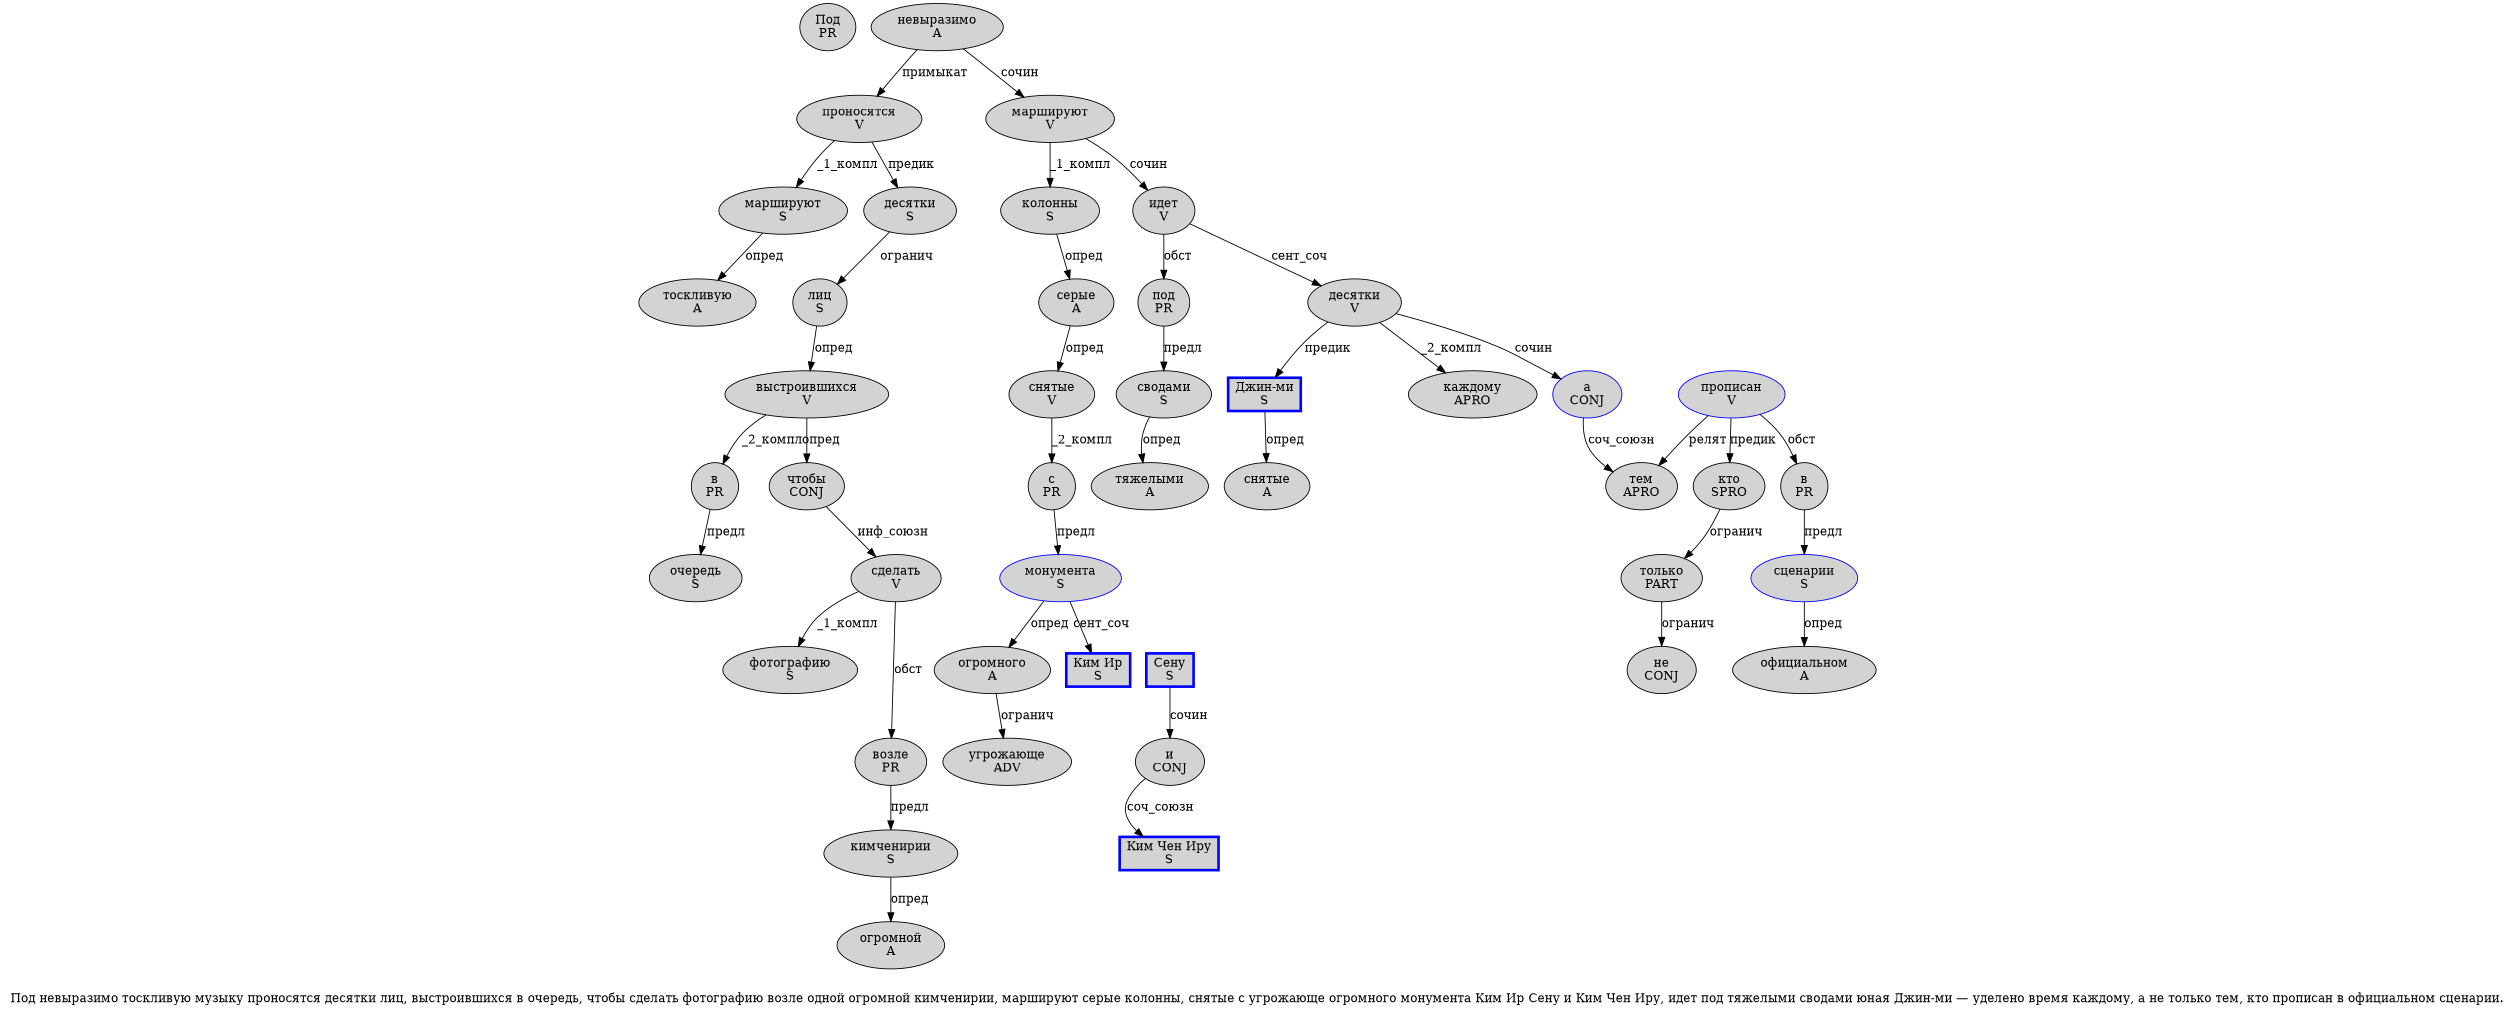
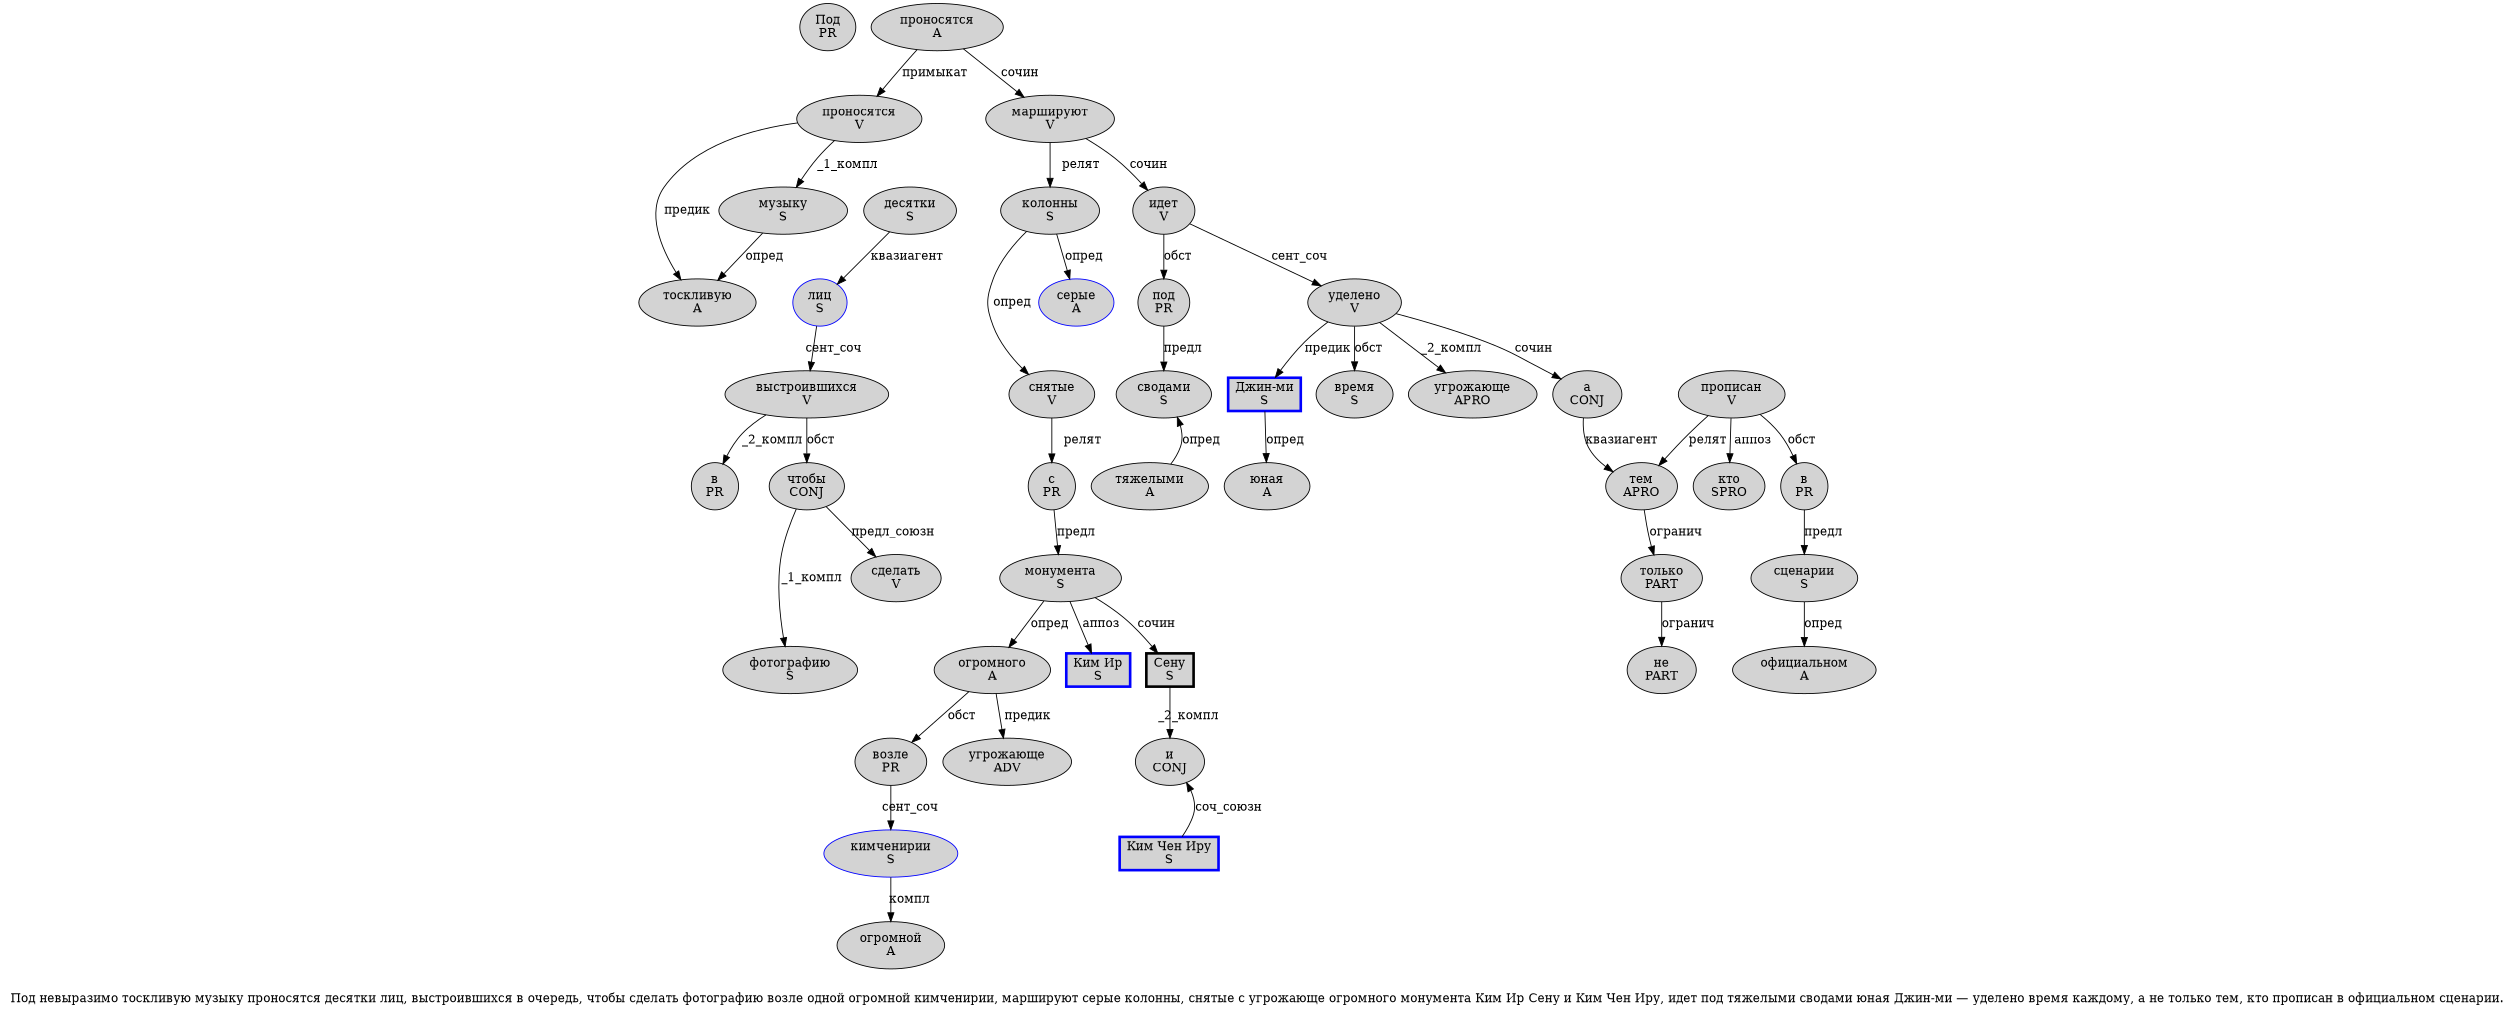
node "невыразимо A": label "невыразимо A" -> "проносятся A"
edge "проносятся V" -> "десятки S": now "проносятся V" -> "тоскливую A"
edge "маршируют V" -> "колонны S": label "_1_компл" -> "релят"
node "маршируют S": label "маршируют S" -> "музыку S"
edge "десятки S" -> "лиц S": label "огранич" -> "квазиагент"
node "лиц S": color black -> blue
node "серые A": color black -> blue
node "десятки V": label "десятки V" -> "уделено V"
edge "серые A" -> "снятые V": now "колонны S" -> "снятые V"
edge "лиц S" -> "выстроившихся V": label "опред" -> "сент_соч"
node "время S": added
node "каждому APRO": label "каждому APRO" -> "угрожающе APRO"
node "а CONJ": color blue -> black
node "прописан V": color blue -> black
edge "сводами S" -> "тяжелыми A": reversed
edge "выстроившихся V" -> "чтобы CONJ": label "опред" -> "обст"
edge "снятые V" -> "с PR": label "_2_компл" -> "релят"
edge "а CONJ" -> "тем APRO": label "соч_союзн" -> "квазиагент"
edge "прописан V" -> "кто SPRO": label "предик" -> "аппоз"
node "снятые A": label "снятые A" -> "юная A"
edge "чтобы CONJ" -> "сделать V": label "инф_союзн" -> "предл_союзн"
edge "кто SPRO" -> "только PART": now "тем APRO" -> "только PART"
node "очередь S": removed
node "монумента S": color blue -> black
node "сценарии S": color blue -> black
edge "сделать V" -> "фотографию S": now "чтобы CONJ" -> "фотографию S"
edge "монумента S" -> "Сену S": added, label "сочин"
edge "монумента S" -> "Ким Ир S": label "сент_соч" -> "аппоз"
edge "сделать V" -> "возле PR": now "огромного A" -> "возле PR"
node "Сену S": color blue -> black
node "не CONJ": label "не CONJ" -> "не PART"
edge "огромного A" -> "угрожающе ADV": label "огранич" -> "предик"
edge "Сену S" -> "и CONJ": label "сочин" -> "_2_компл"
edge "и CONJ" -> "Ким Чен Иру S": reversed
edge "возле PR" -> "кимченирии S": label "предл" -> "сент_соч"
node "кимченирии S": color black -> blue
edge "кимченирии S" -> "огромной A": label "опред" -> "компл"
